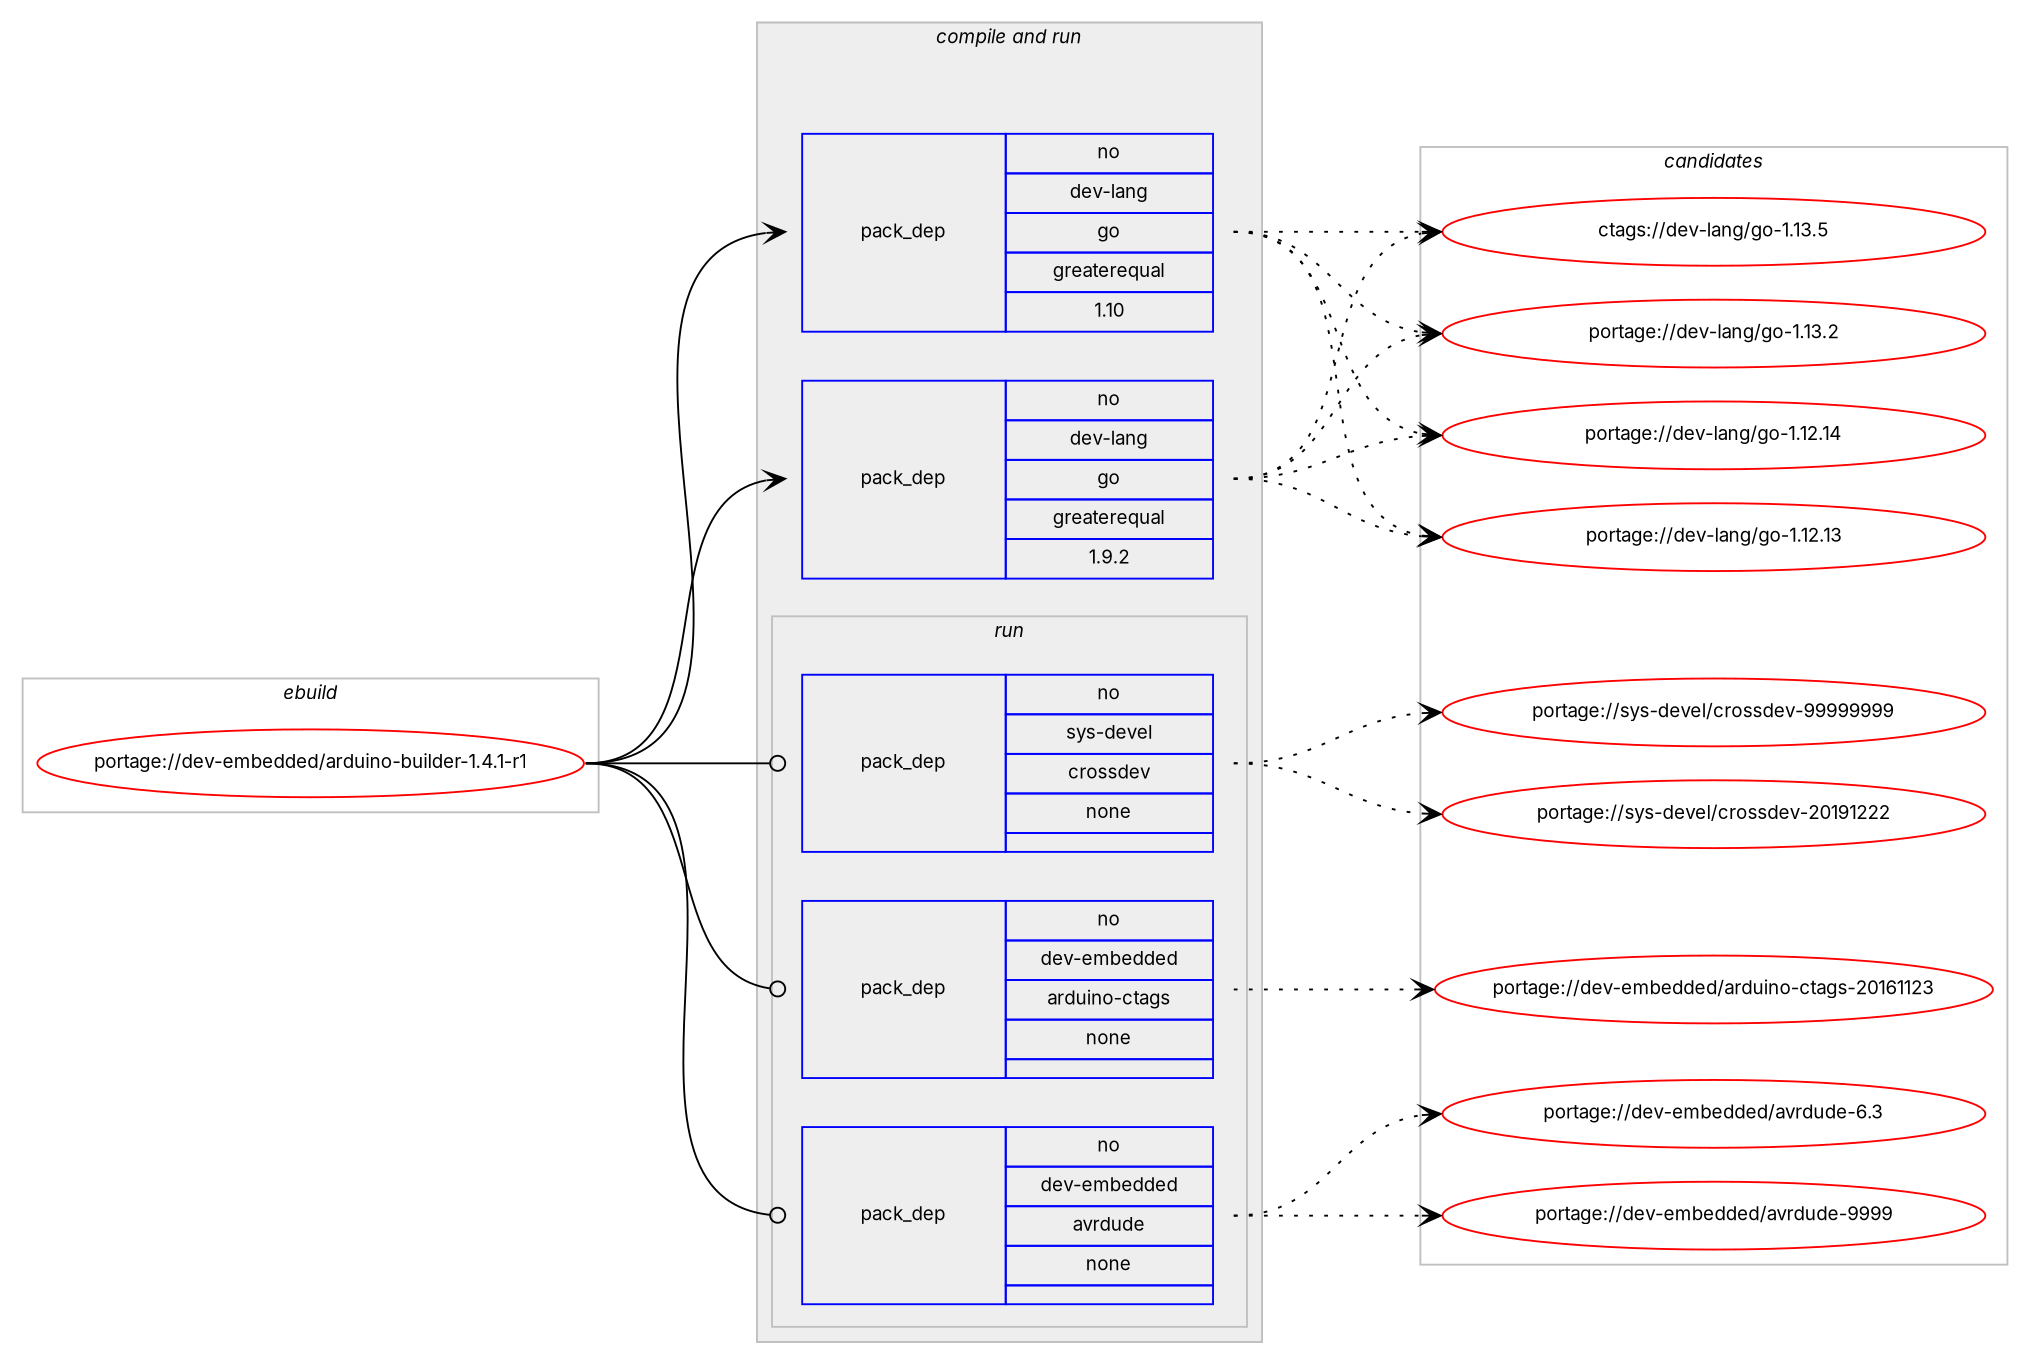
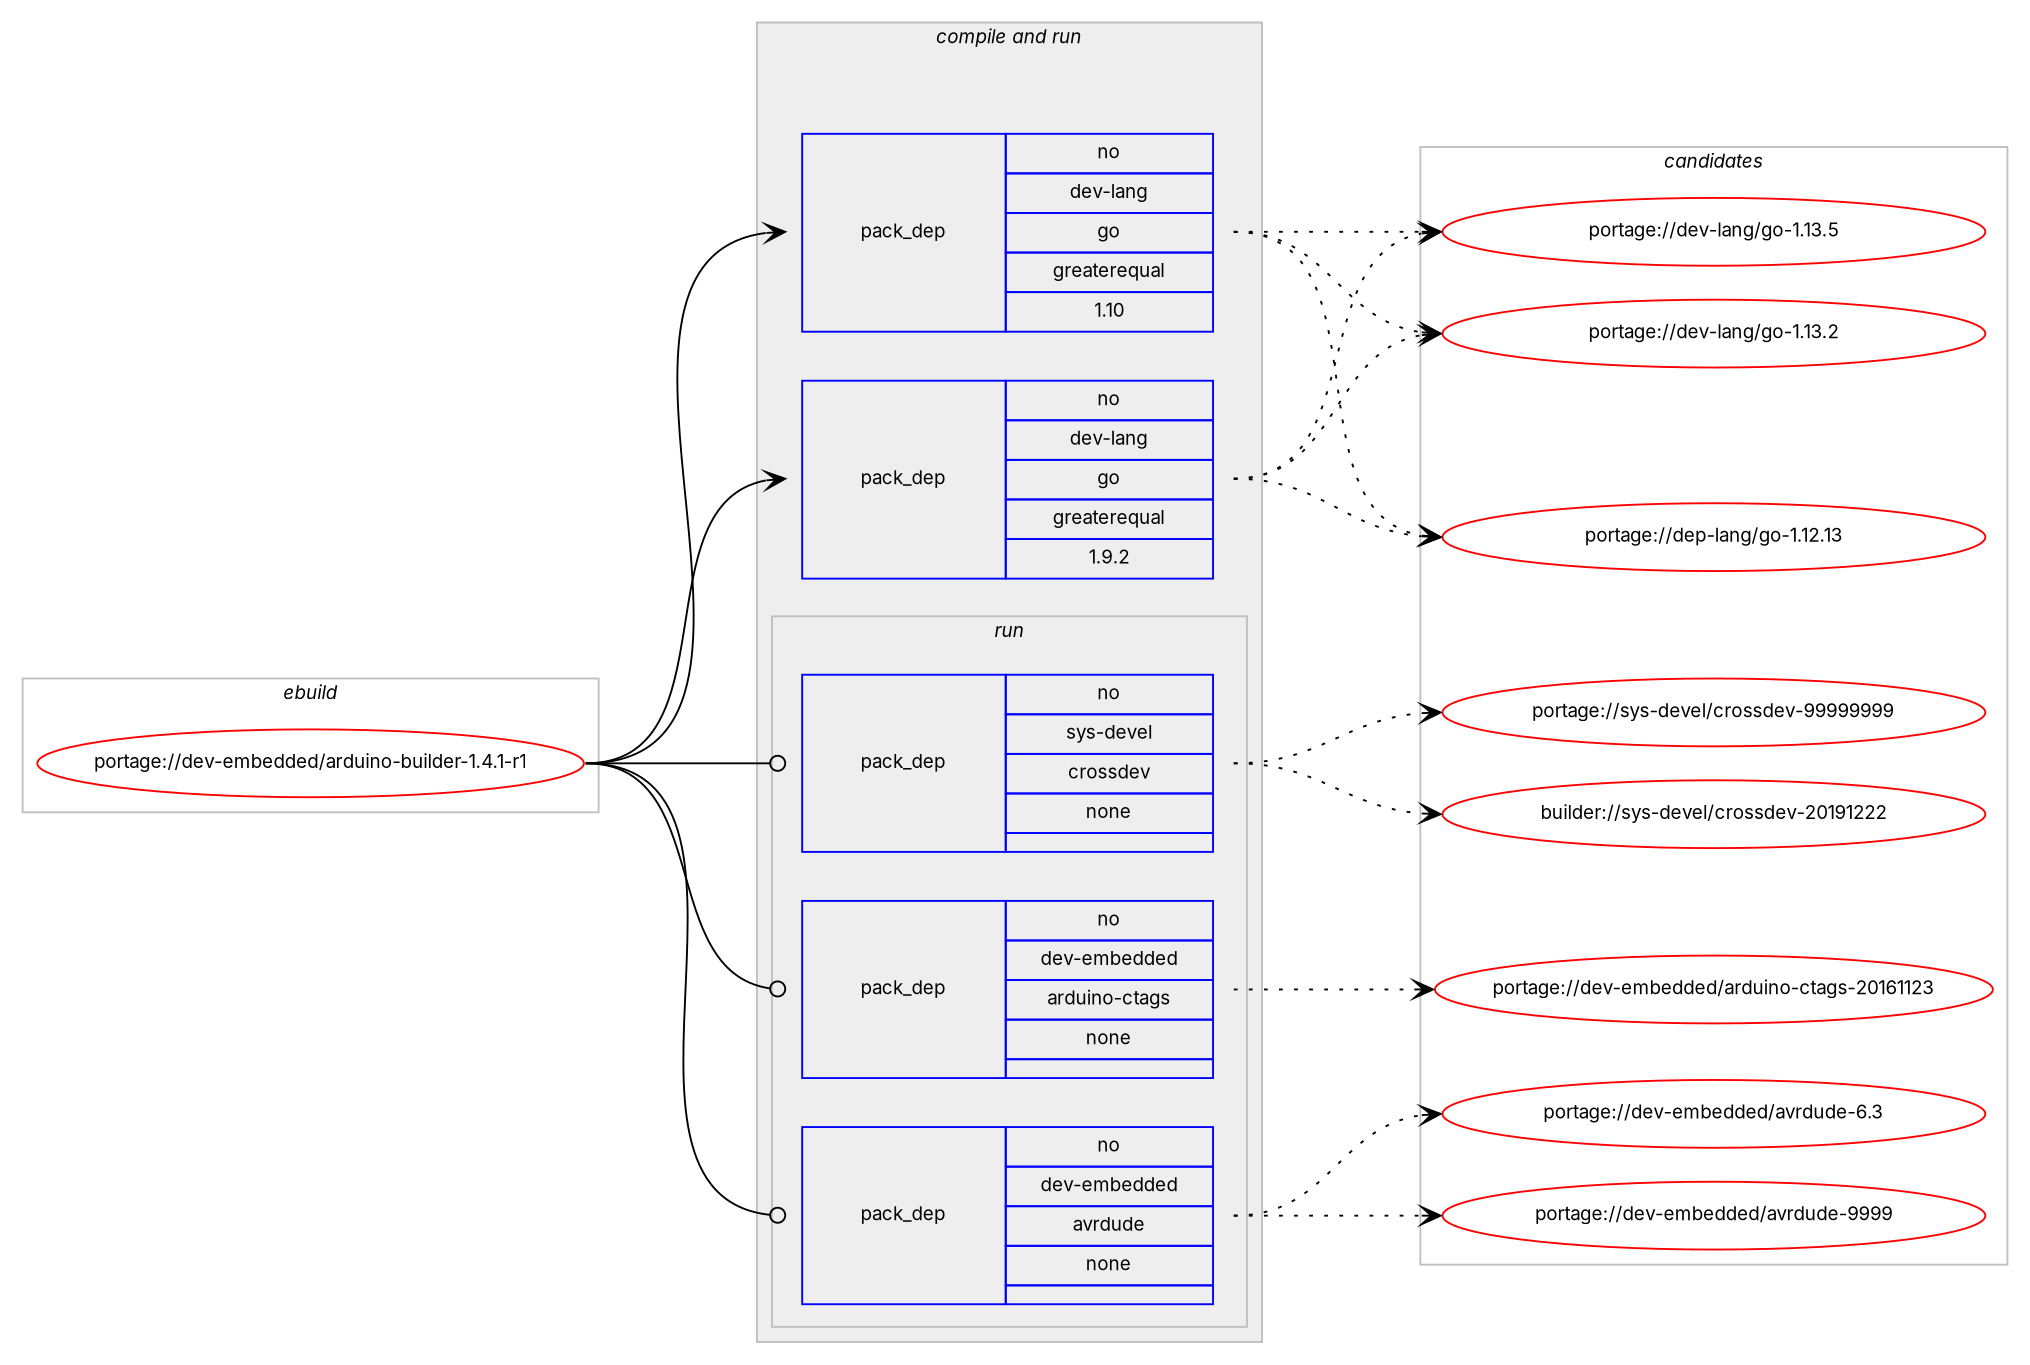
node "ctags://dev-lang/go-1.13.5": label "ctags://dev-lang/go-1.13.5" -> "portage://dev-lang/go-1.13.5"
node "portage://dev-lang/go-1.12.14": removed
node "portage://dev-lang/go-1.12.13": label "portage://dev-lang/go-1.12.13" -> "portage://dep-lang/go-1.12.13"
node "portage://sys-devel/crossdev-20191222": label "portage://sys-devel/crossdev-20191222" -> "builder://sys-devel/crossdev-20191222"
